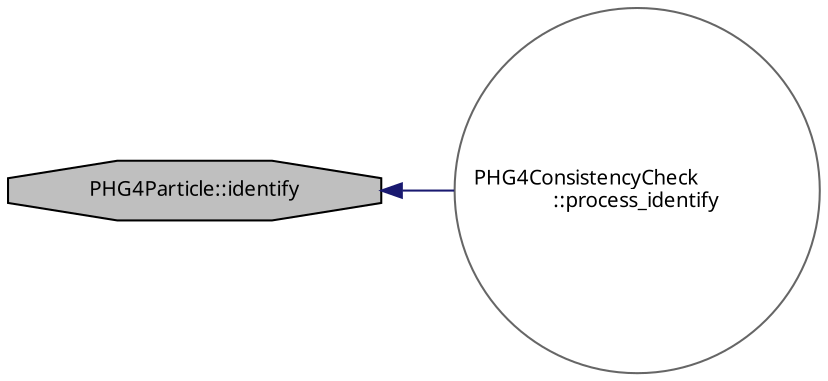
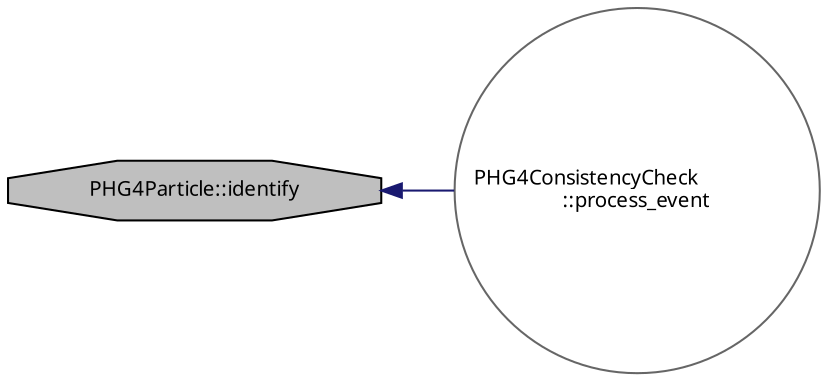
node "PHG4ConsistencyCheck ::process_identify": label "PHG4ConsistencyCheck ::process_identify" -> "PHG4ConsistencyCheck ::process_event"
